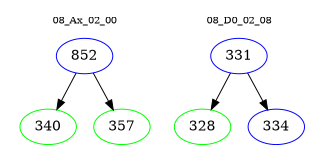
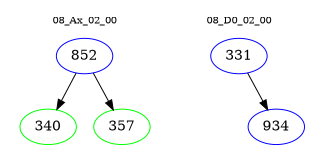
cluster "08_D0_02_08": label "08_D0_02_08" -> "08_D0_02_00"
node "328": removed
node "334": label "334" -> "934"
